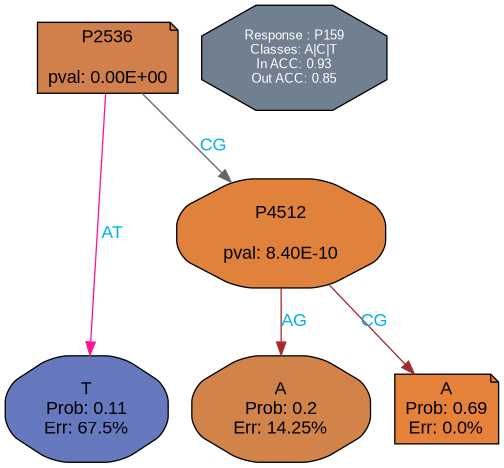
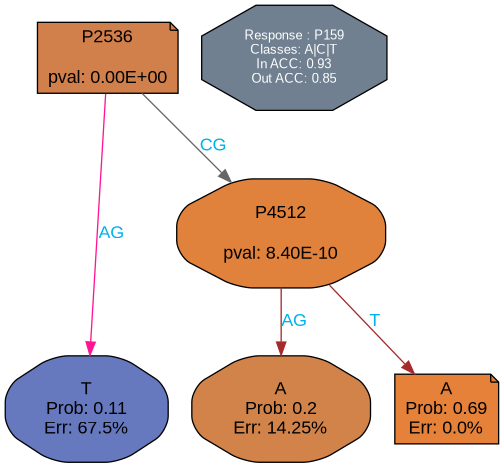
edge "P2536 pval: 0.00E+00" -> "T Prob: 0.11 Err: 67.5%": label "AT" -> "AG"
edge "P4512 pval: 8.40E-10" -> "A Prob: 0.69 Err: 0.0%": label "CG" -> "T"
